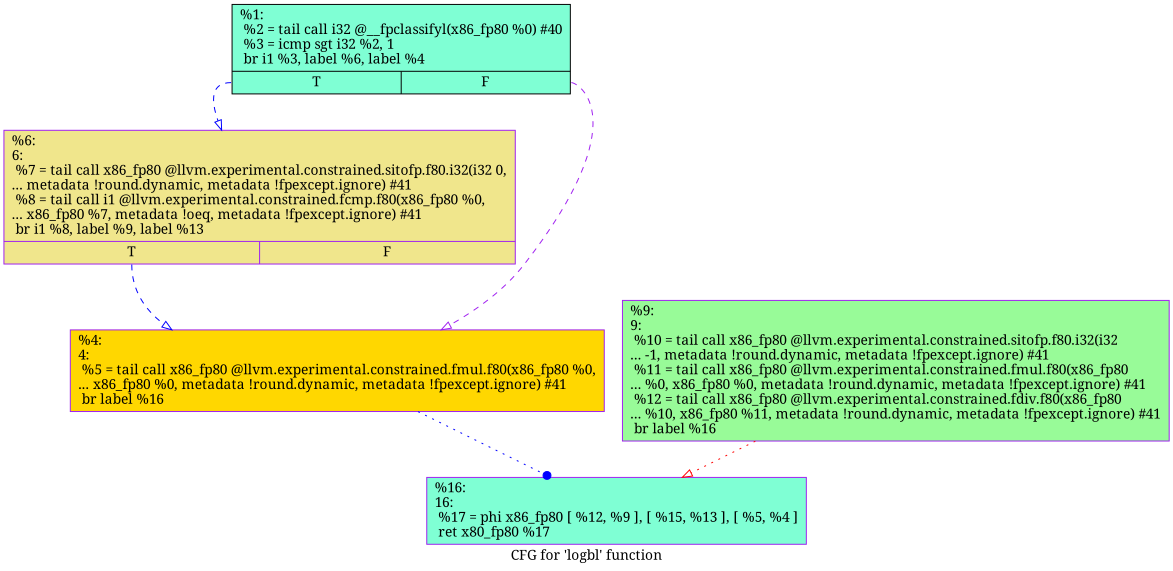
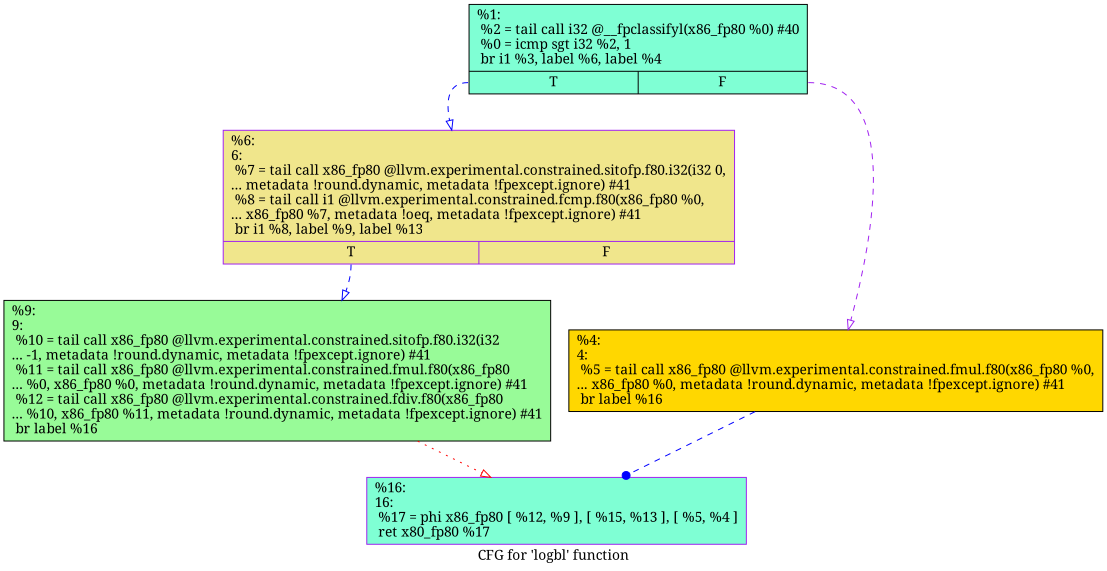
node "%1:": text "%3 = icmp sgt i32 %2, 1" -> "%0 = icmp sgt i32 %2, 1"
edge "%6:" -> "%4:": now "%6:" -> "%9:"
node "%4:": color purple -> black
node "%9:": color purple -> black
edge "%4:" -> "%16:": style dotted -> dashed
